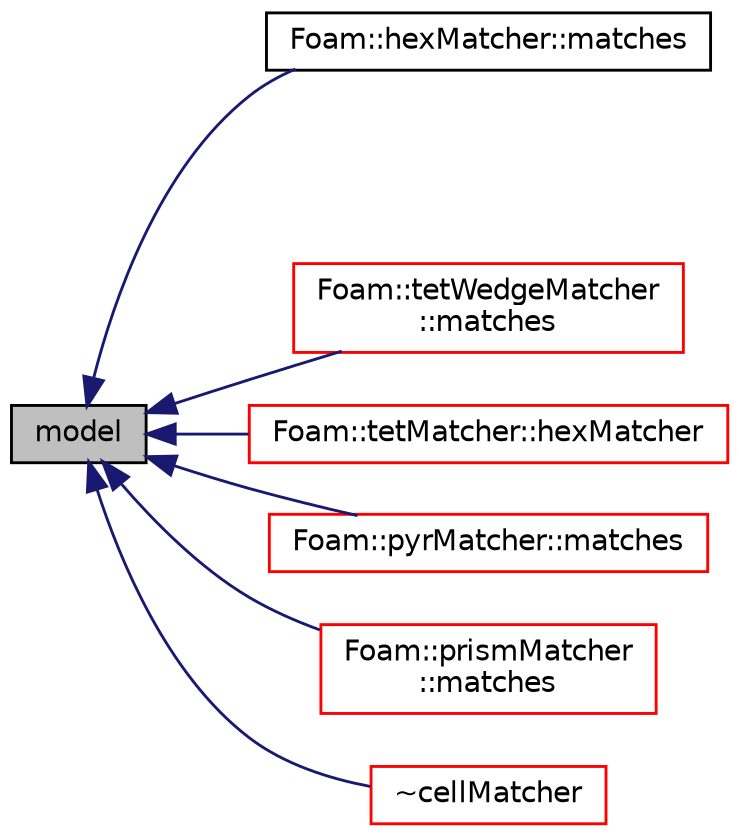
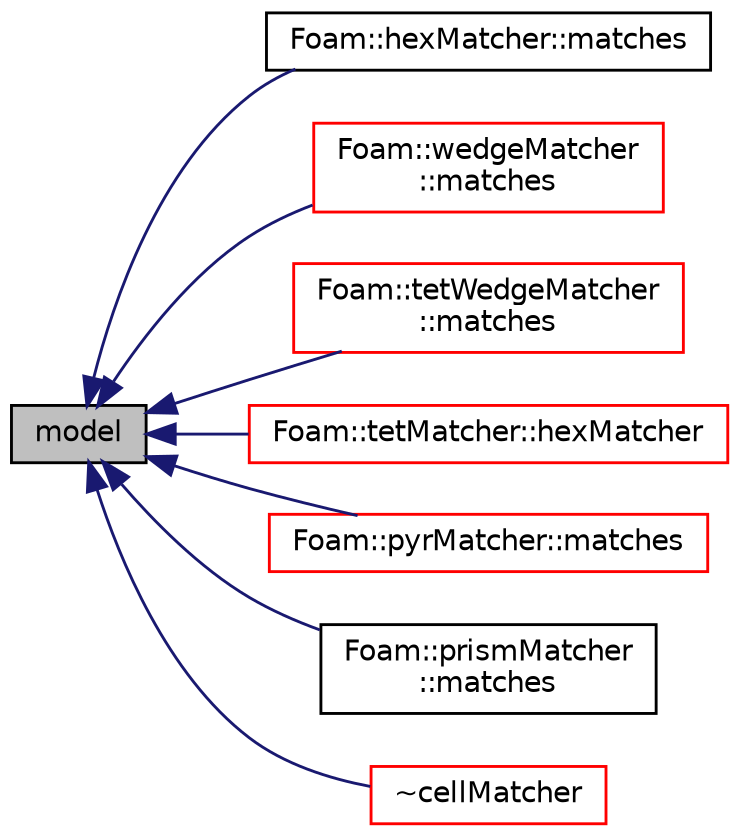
node "Foam::wedgeMatcher ::matches": added
node "Foam::prismMatcher ::matches": color red -> black
